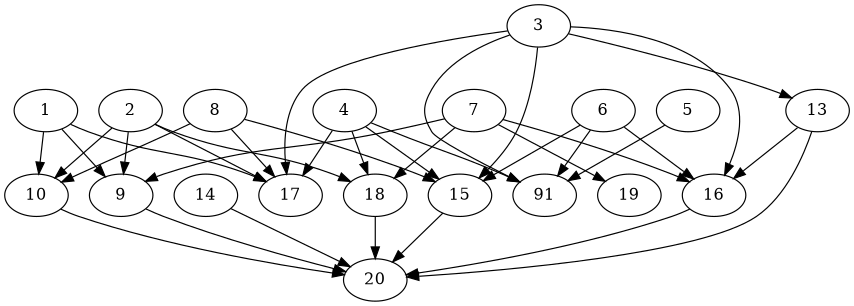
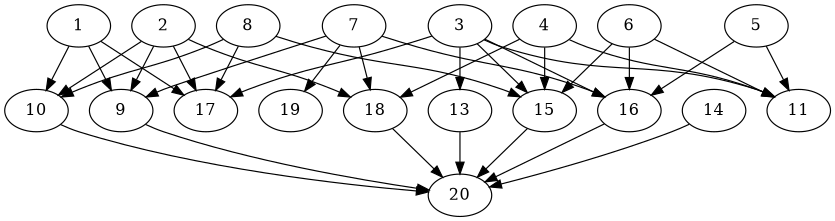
edge "13" -> "16": now "5" -> "16"
edge "4" -> "17": removed
node "91": label "91" -> "11"
